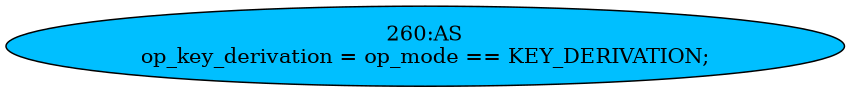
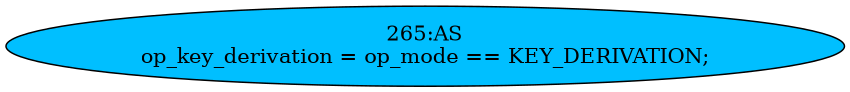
node "260:AS op_key_derivation = op_mode == KEY_DERIVATION;": label "260:AS op_key_derivation = op_mode == KEY_DERIVATION;" -> "265:AS op_key_derivation = op_mode == KEY_DERIVATION;"
